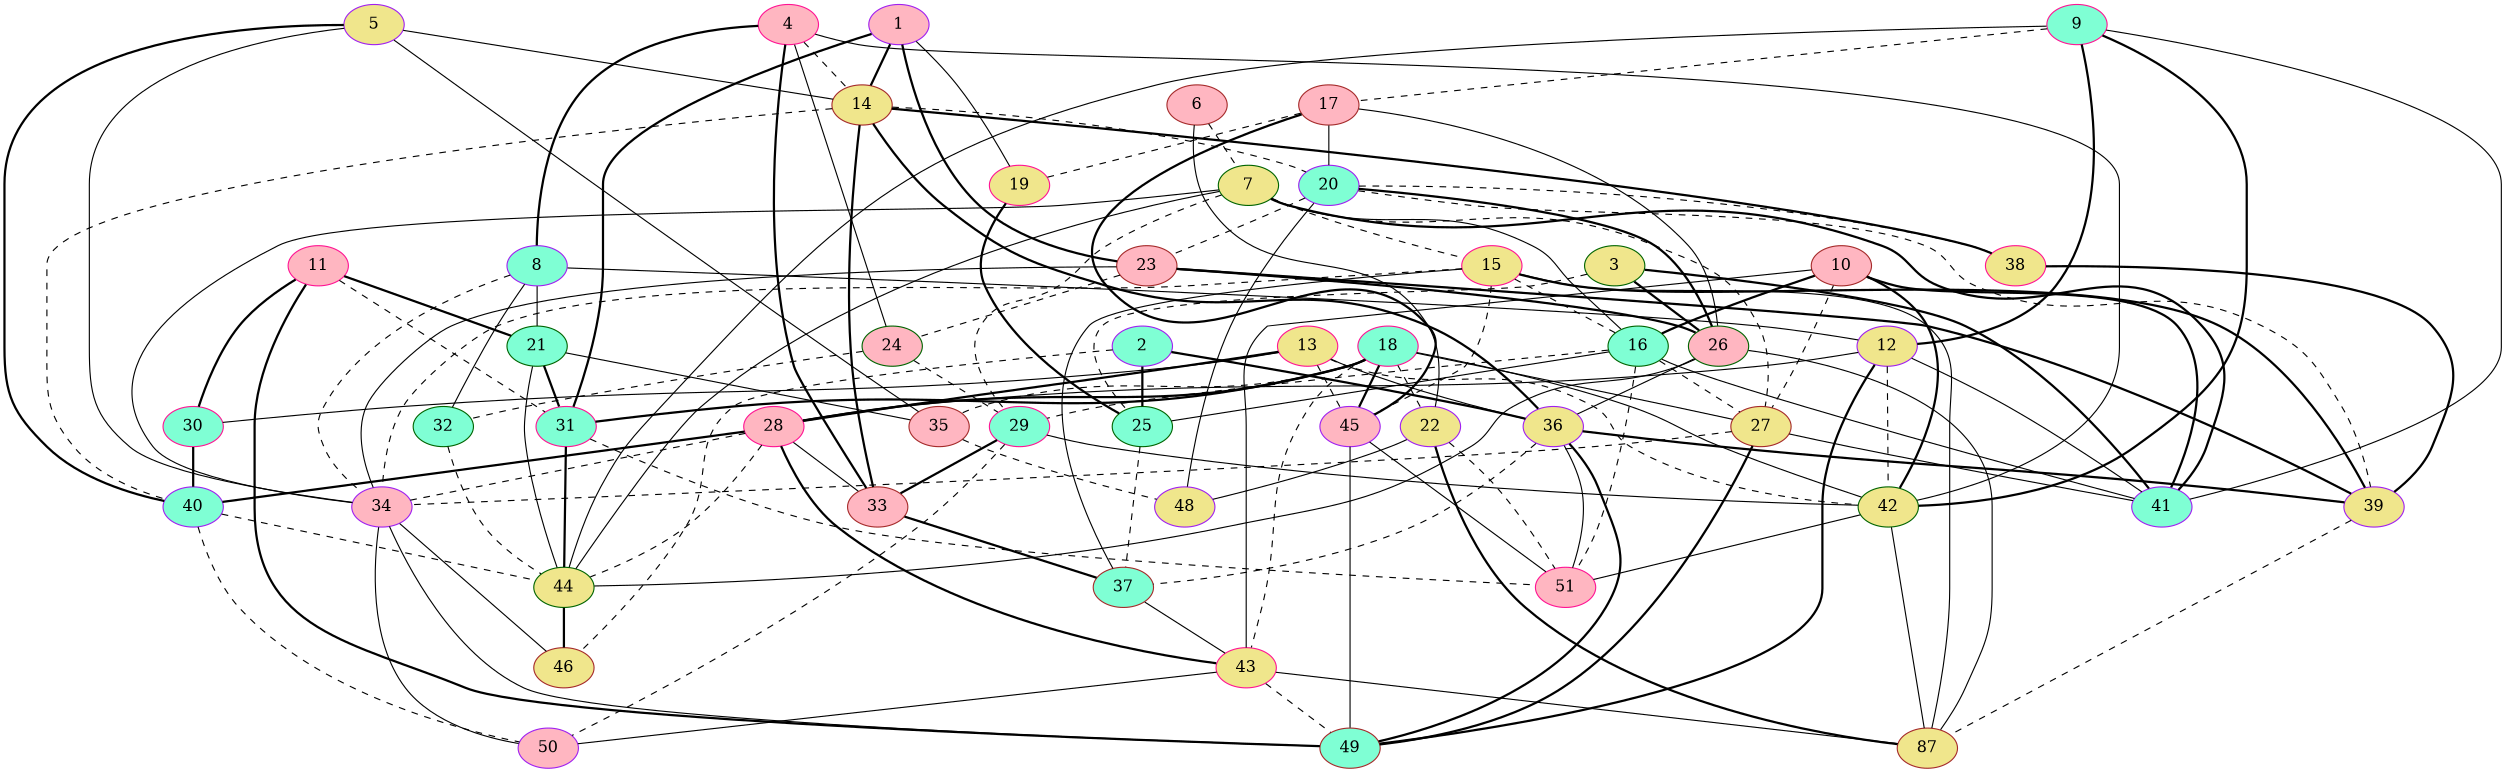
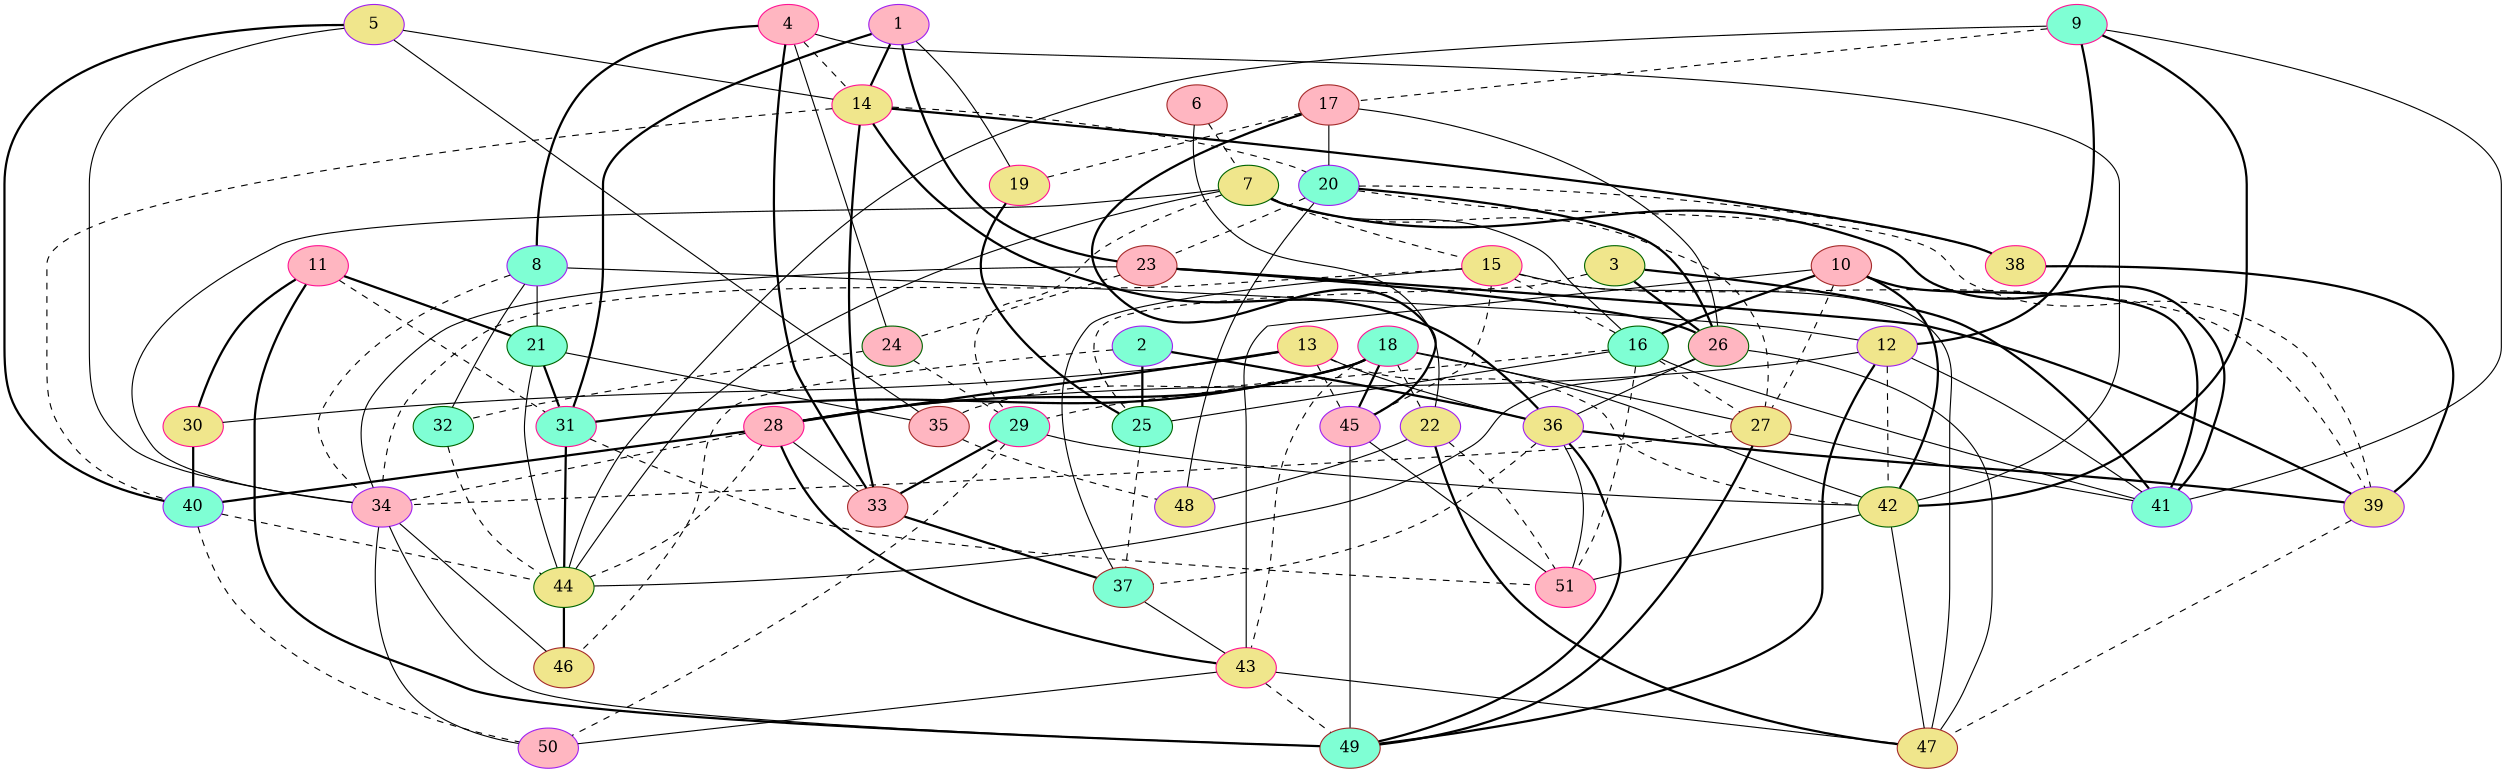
node "14": color brown -> deeppink
edge "15" -- "39": style bold -> dashed
node "30": fillcolor aquamarine -> khaki
node "87": label "87" -> "47"
